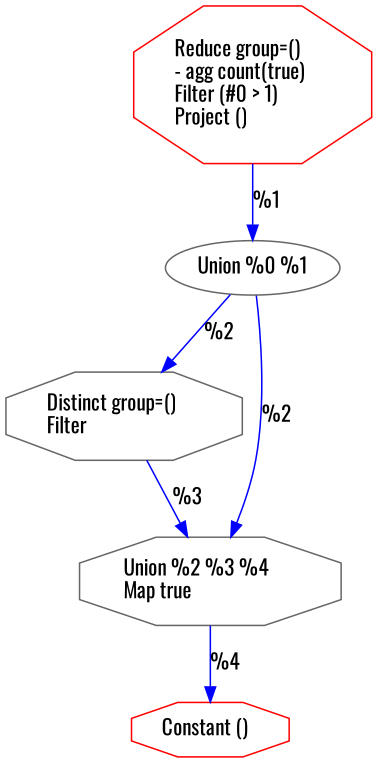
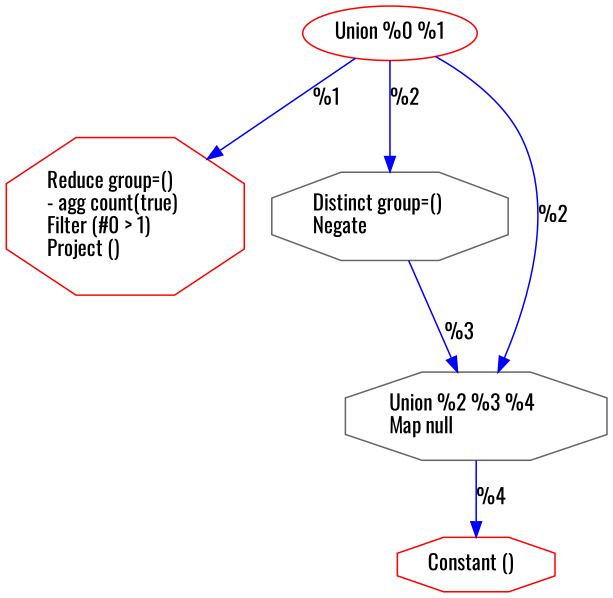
edge "Reduce group=() - agg count(true) Filter (#0 > 1) Project ()" -> "Union %0 %1": reversed
node "Union %0 %1": color gray40 -> red
node "Distinct group=() Filter": label "Distinct group=() Filter" -> "Distinct group=() Negate"
node "Union %2 %3 %4 Map true": label "Union %2 %3 %4 Map true" -> "Union %2 %3 %4 Map null"
